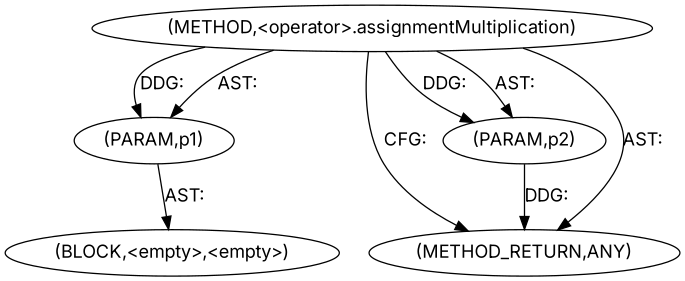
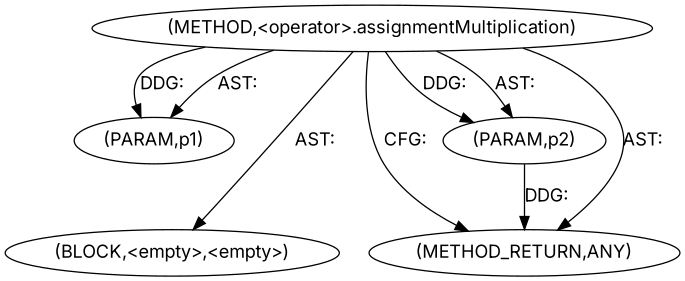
edge "(PARAM,p1)" -> "(BLOCK,<empty>,<empty>)": now "(METHOD,<operator>.assignmentMultiplication)" -> "(BLOCK,<empty>,<empty>)"
